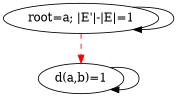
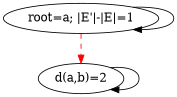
node "d(a,b)=1": label "d(a,b)=1" -> "d(a,b)=2"
